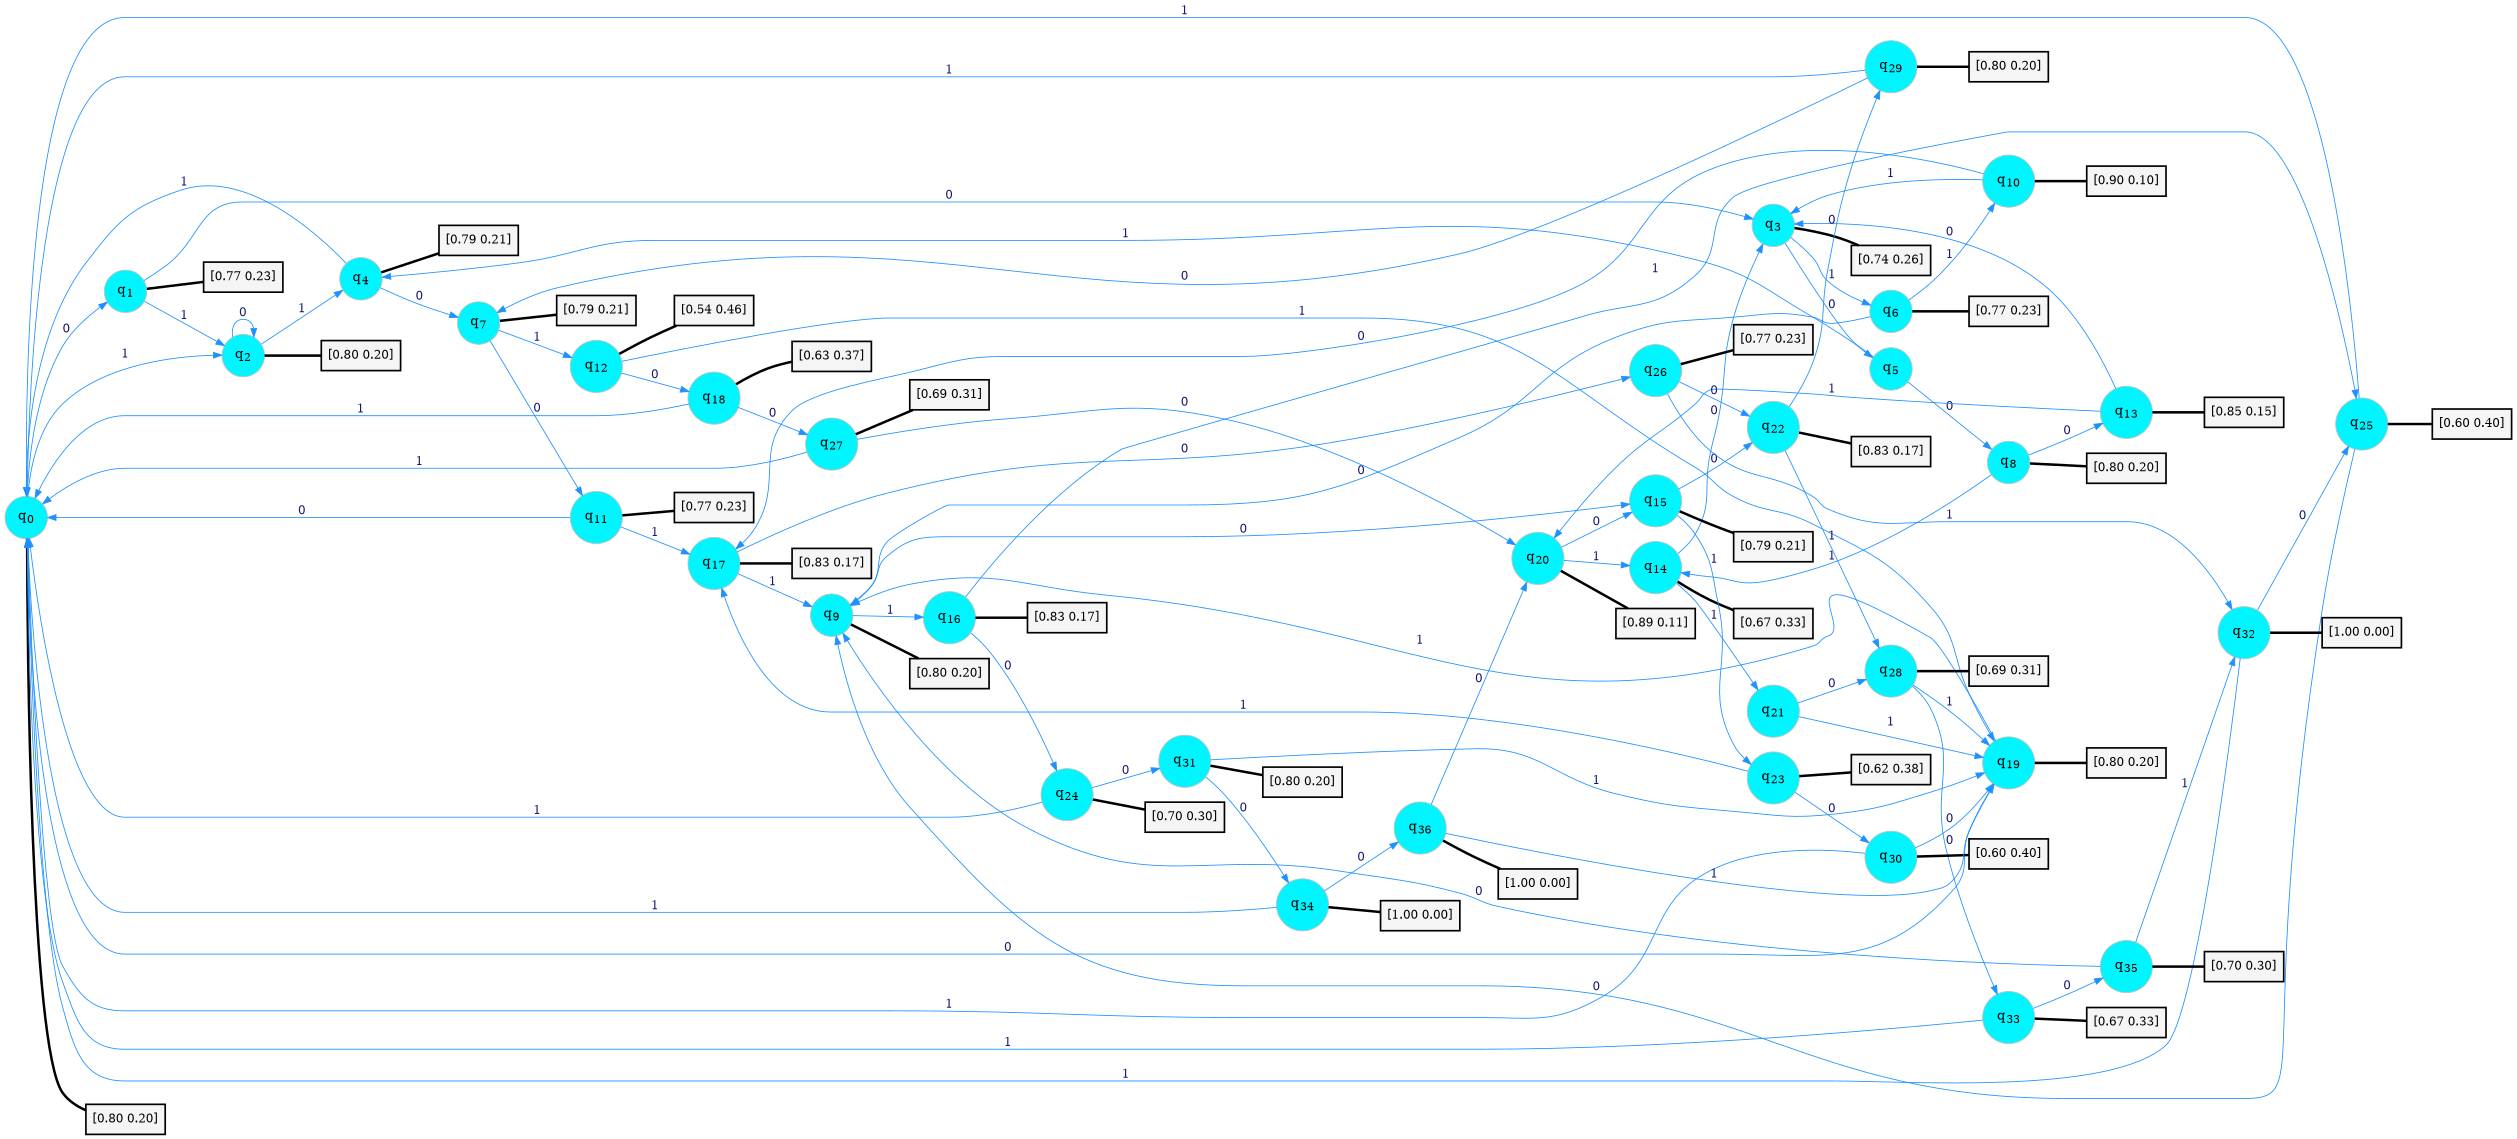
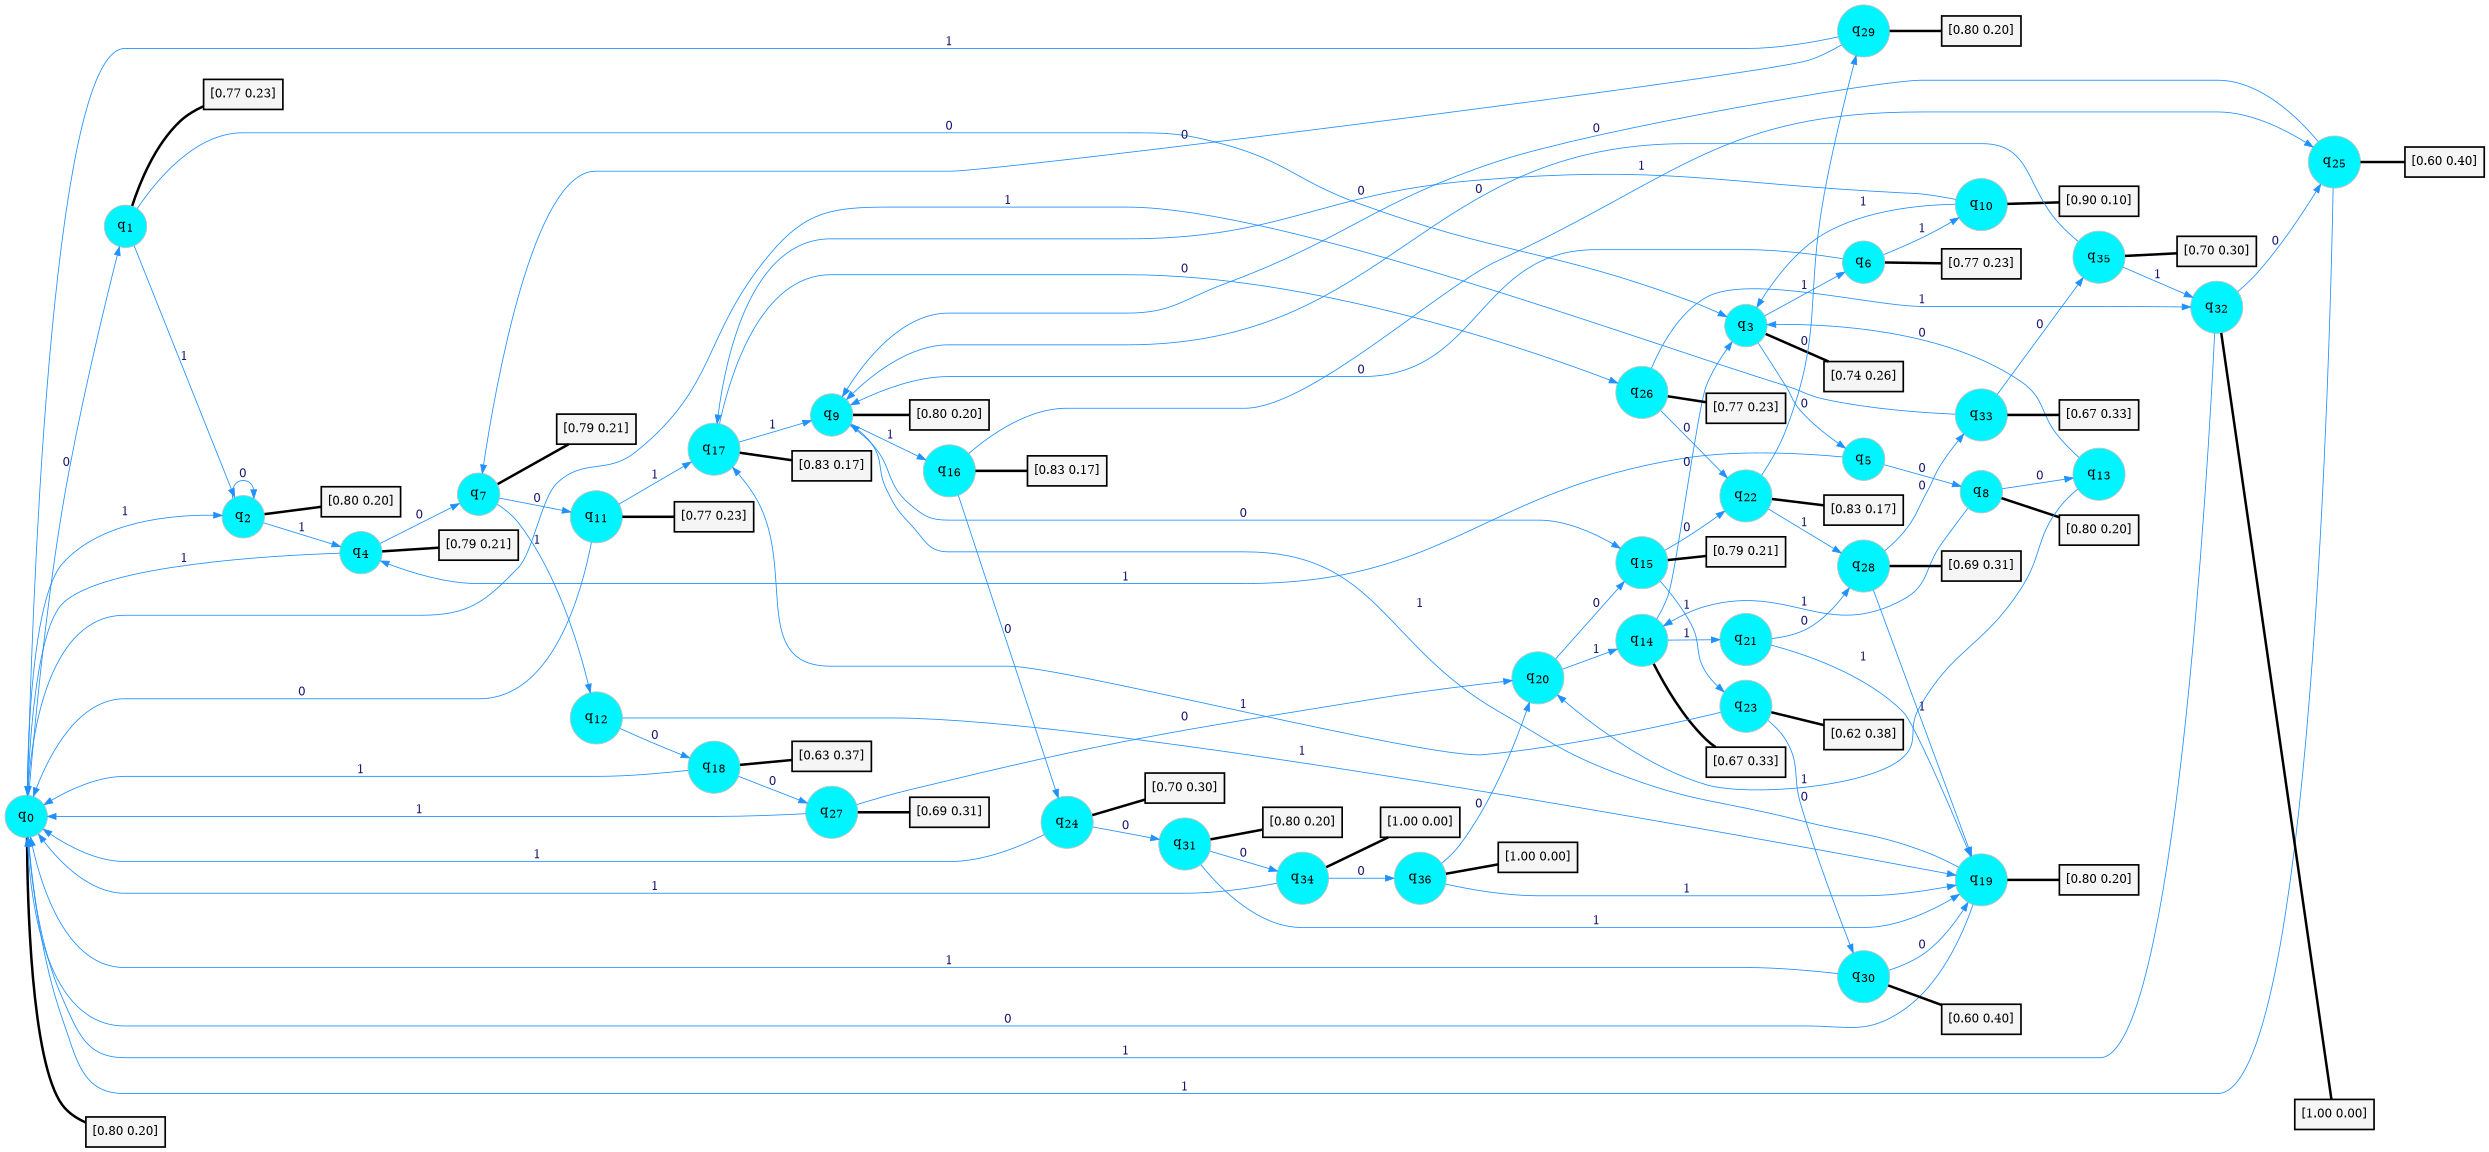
node "[0.54 0.46]": removed
node "[0.85 0.15]": removed
node "[0.89 0.11]": removed
